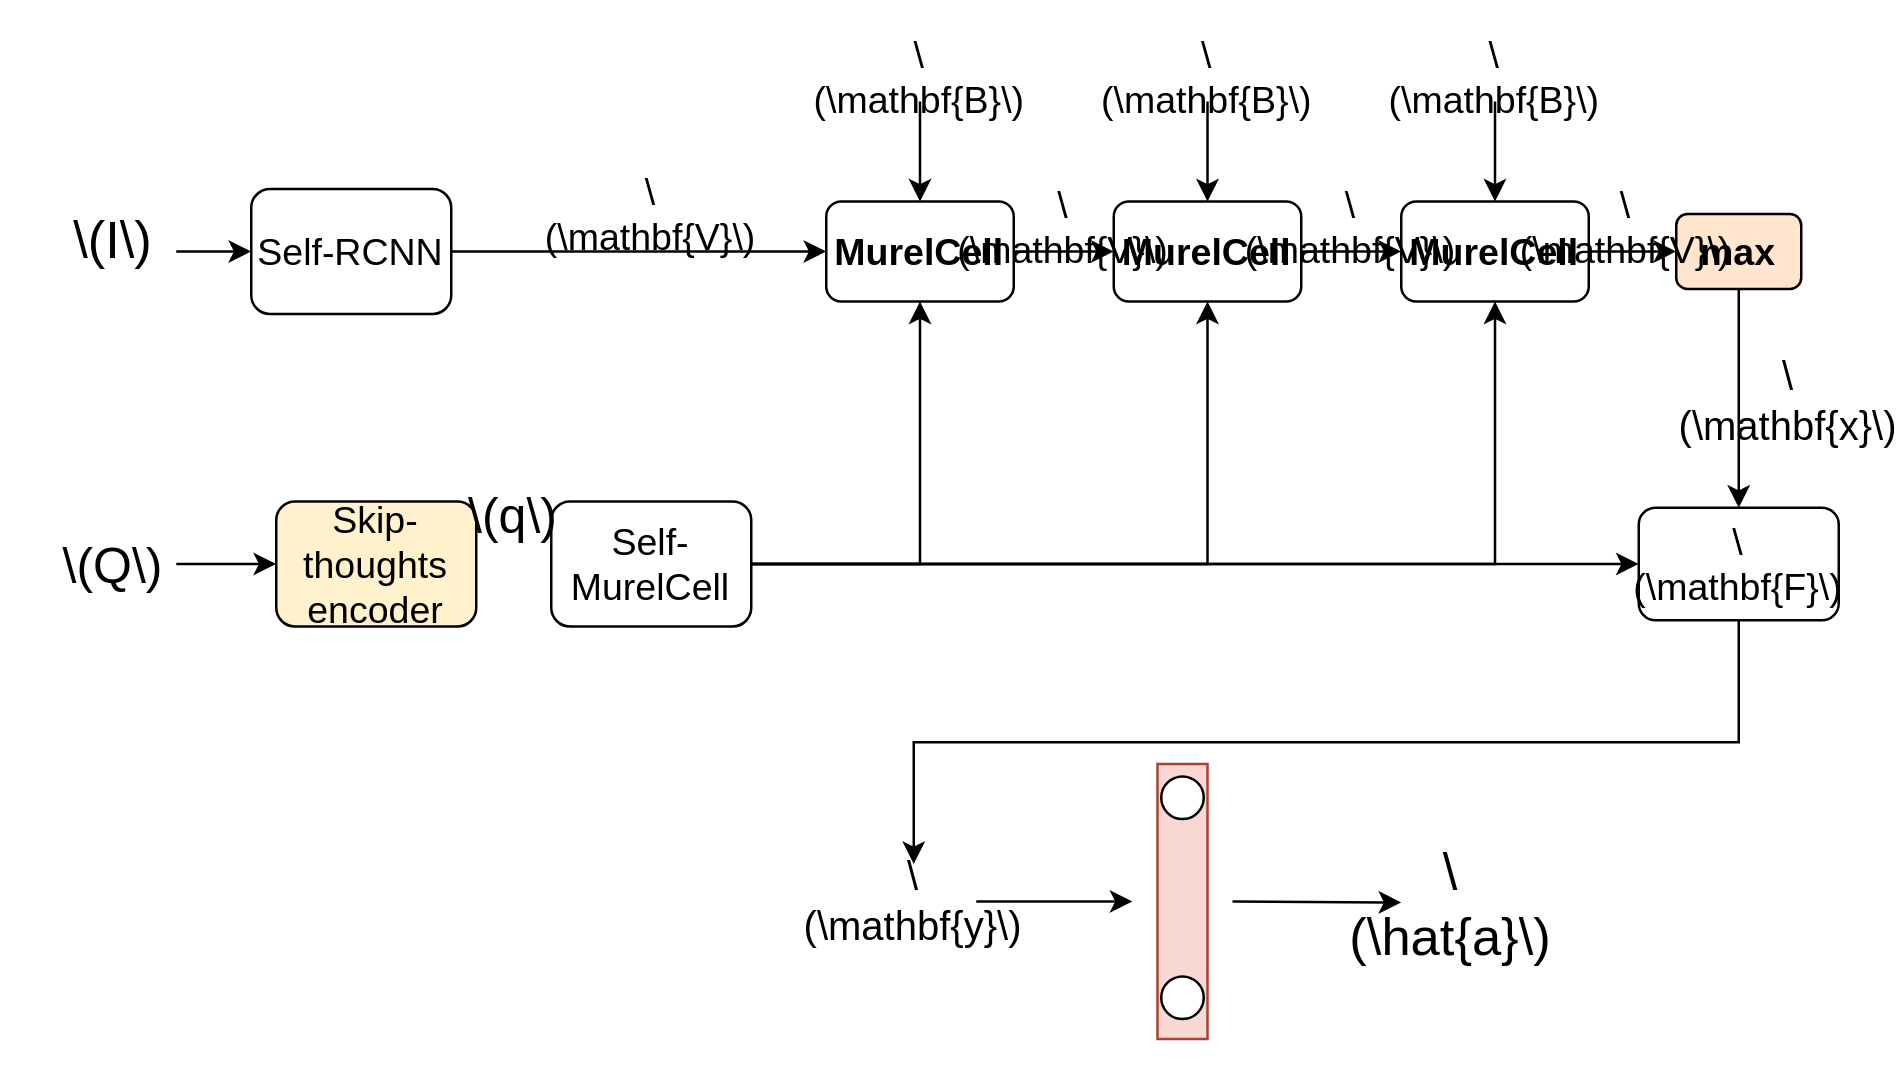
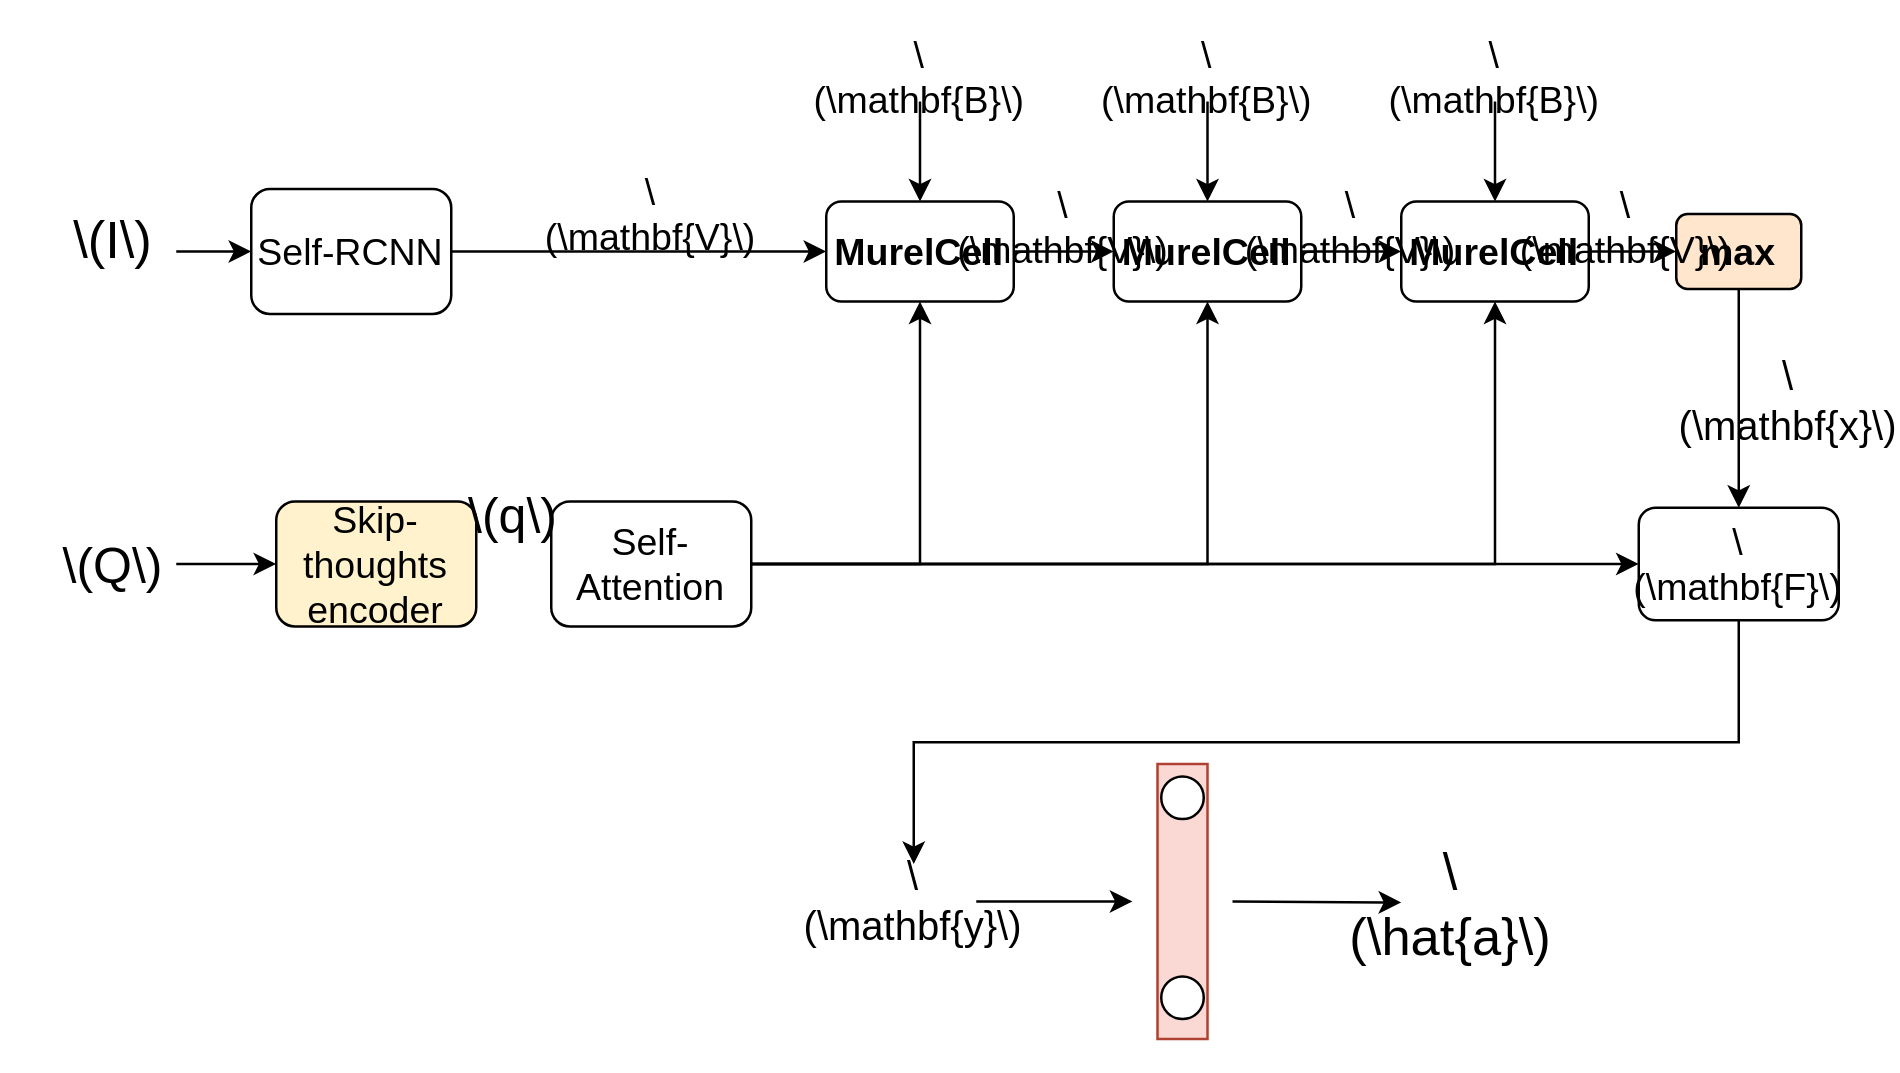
node "Self-MurelCell": label "Self-MurelCell" -> "Self-Attention"
